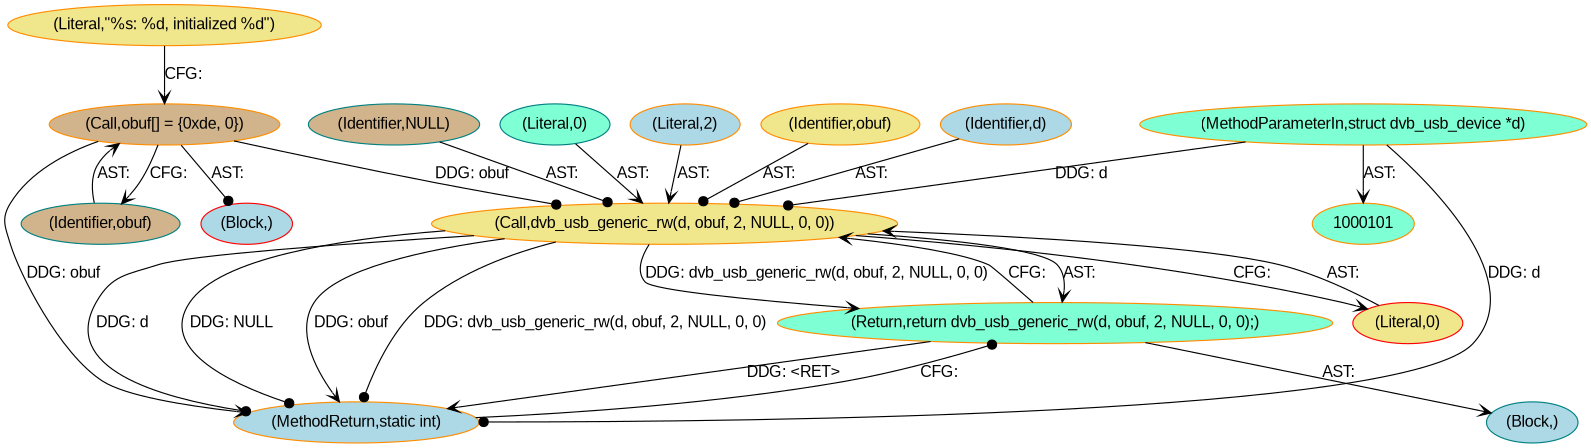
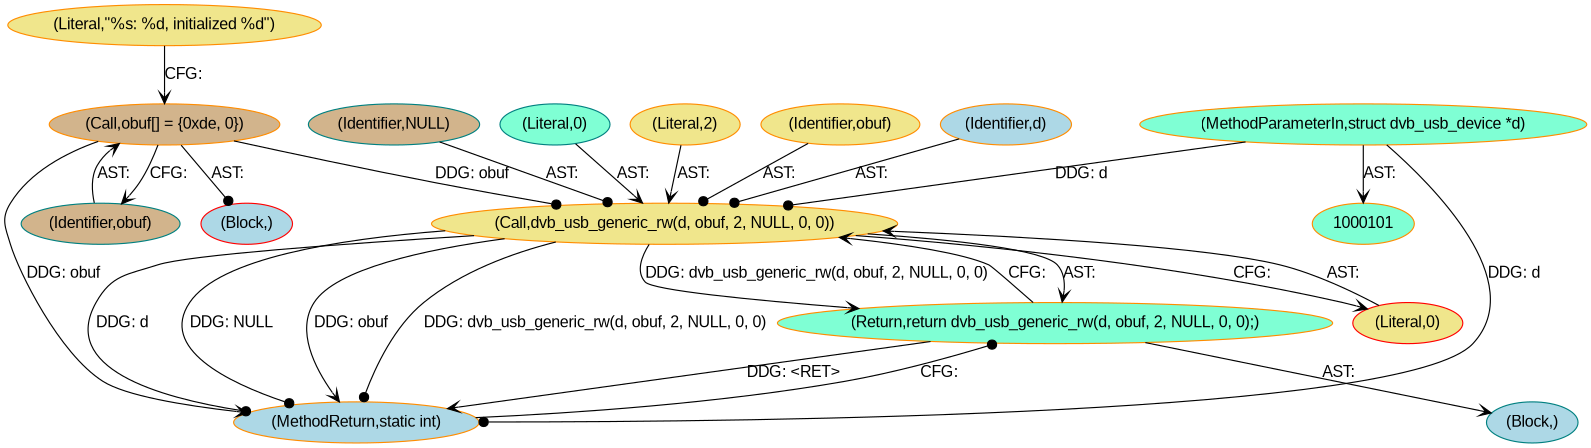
node "(Literal,2)": fillcolor lightblue -> khaki
